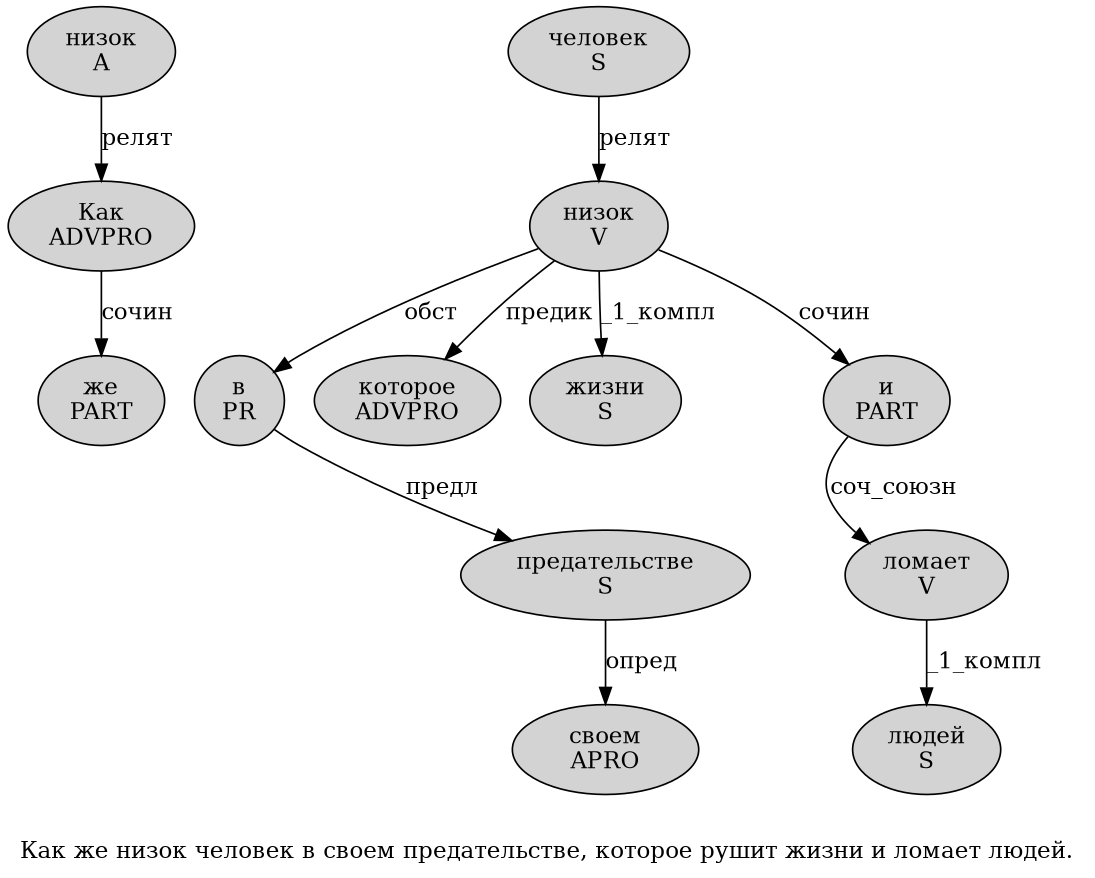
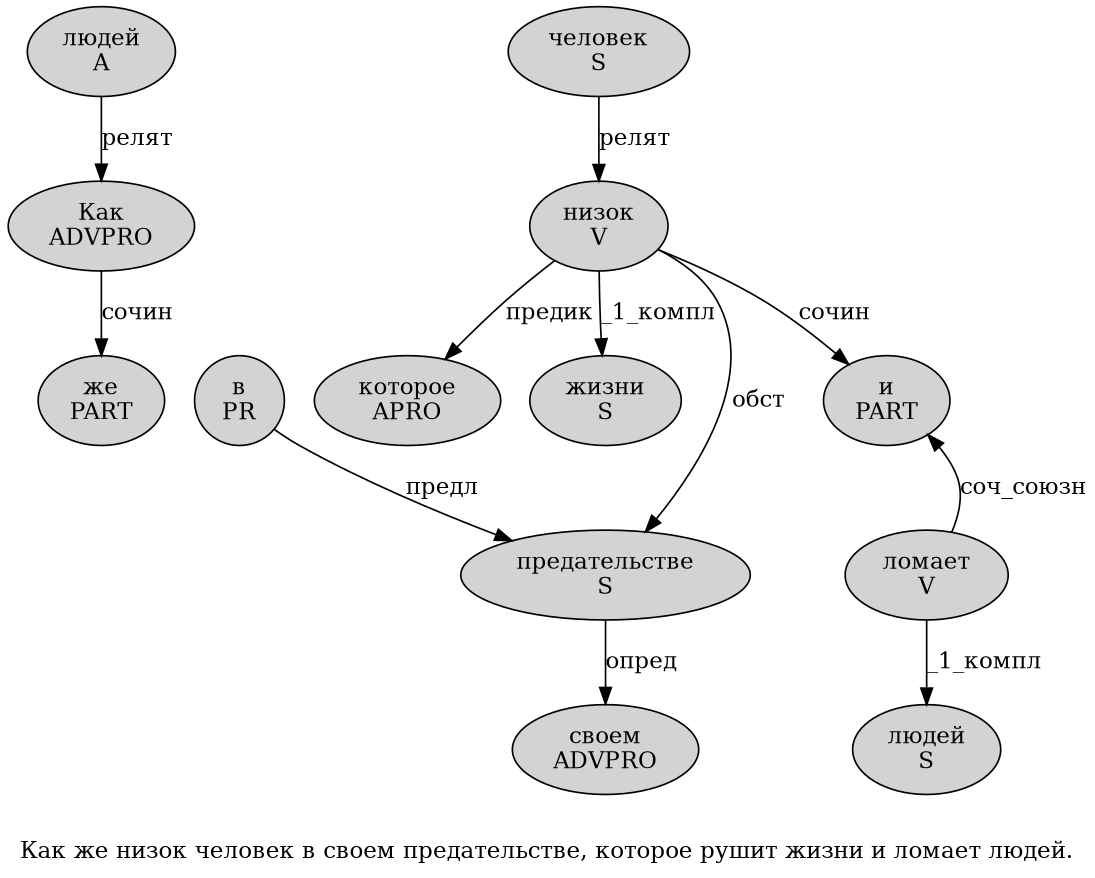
node "низок A": label "низок A" -> "людей A"
edge "низок V" -> "в PR": now "низок V" -> "предательстве S"
node "которое ADVPRO": label "которое ADVPRO" -> "которое APRO"
edge "и PART" -> "ломает V": reversed
node "своем APRO": label "своем APRO" -> "своем ADVPRO"
